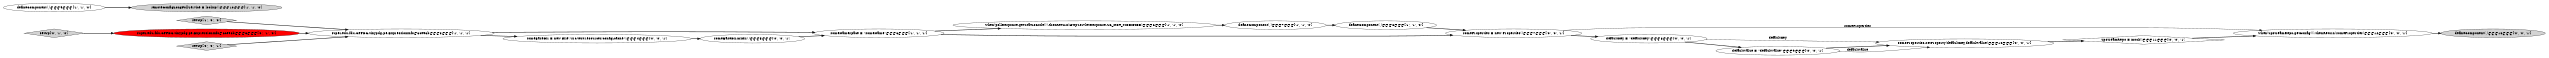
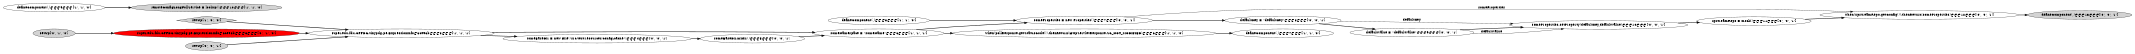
edge "defineComponent(,)@@@7@@@['1', '1', '0']" -> "defineComponent(,)@@@8@@@['1', '1', '0']": removed
node "setUp['0', '1', '0']": shape diamond -> ellipse
node "upstreamRepo = mock()@@@11@@@['0', '0', '1']": shape diamond -> ellipse
node "setUp['0', '0', '1']": shape diamond -> ellipse
